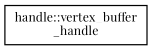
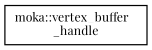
node "handle::vertex_buffer _handle": label "handle::vertex_buffer _handle" -> "moka::vertex_buffer _handle"
